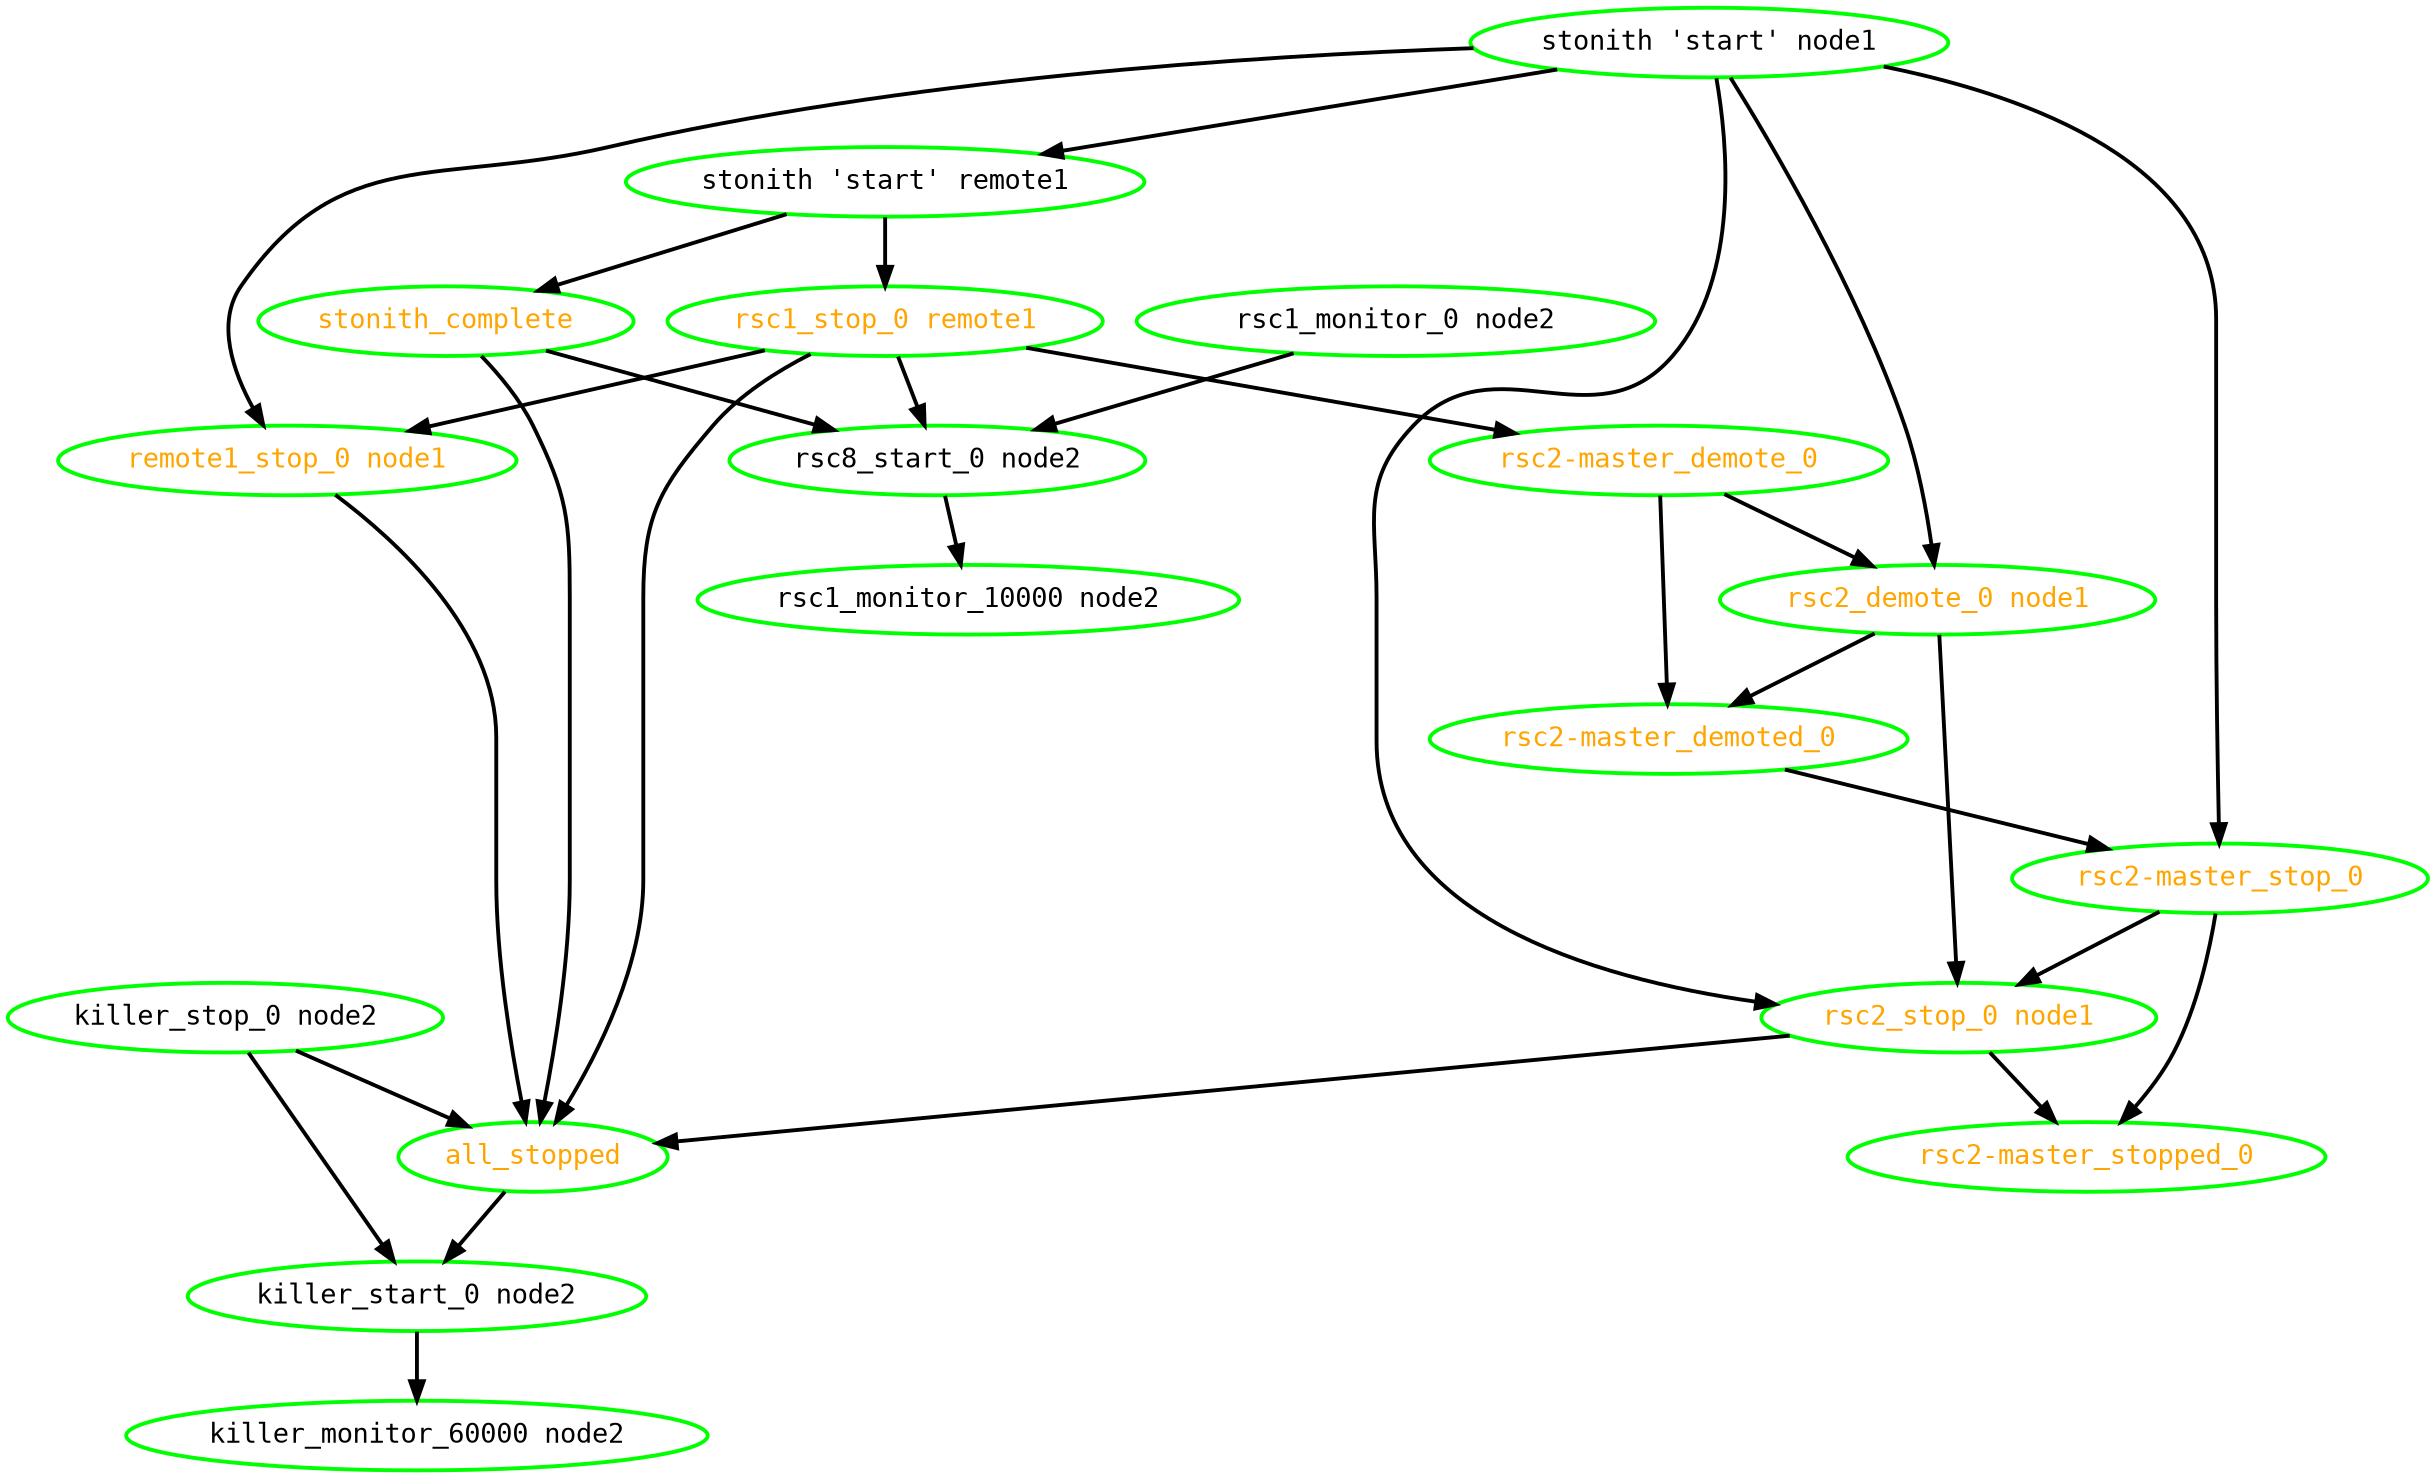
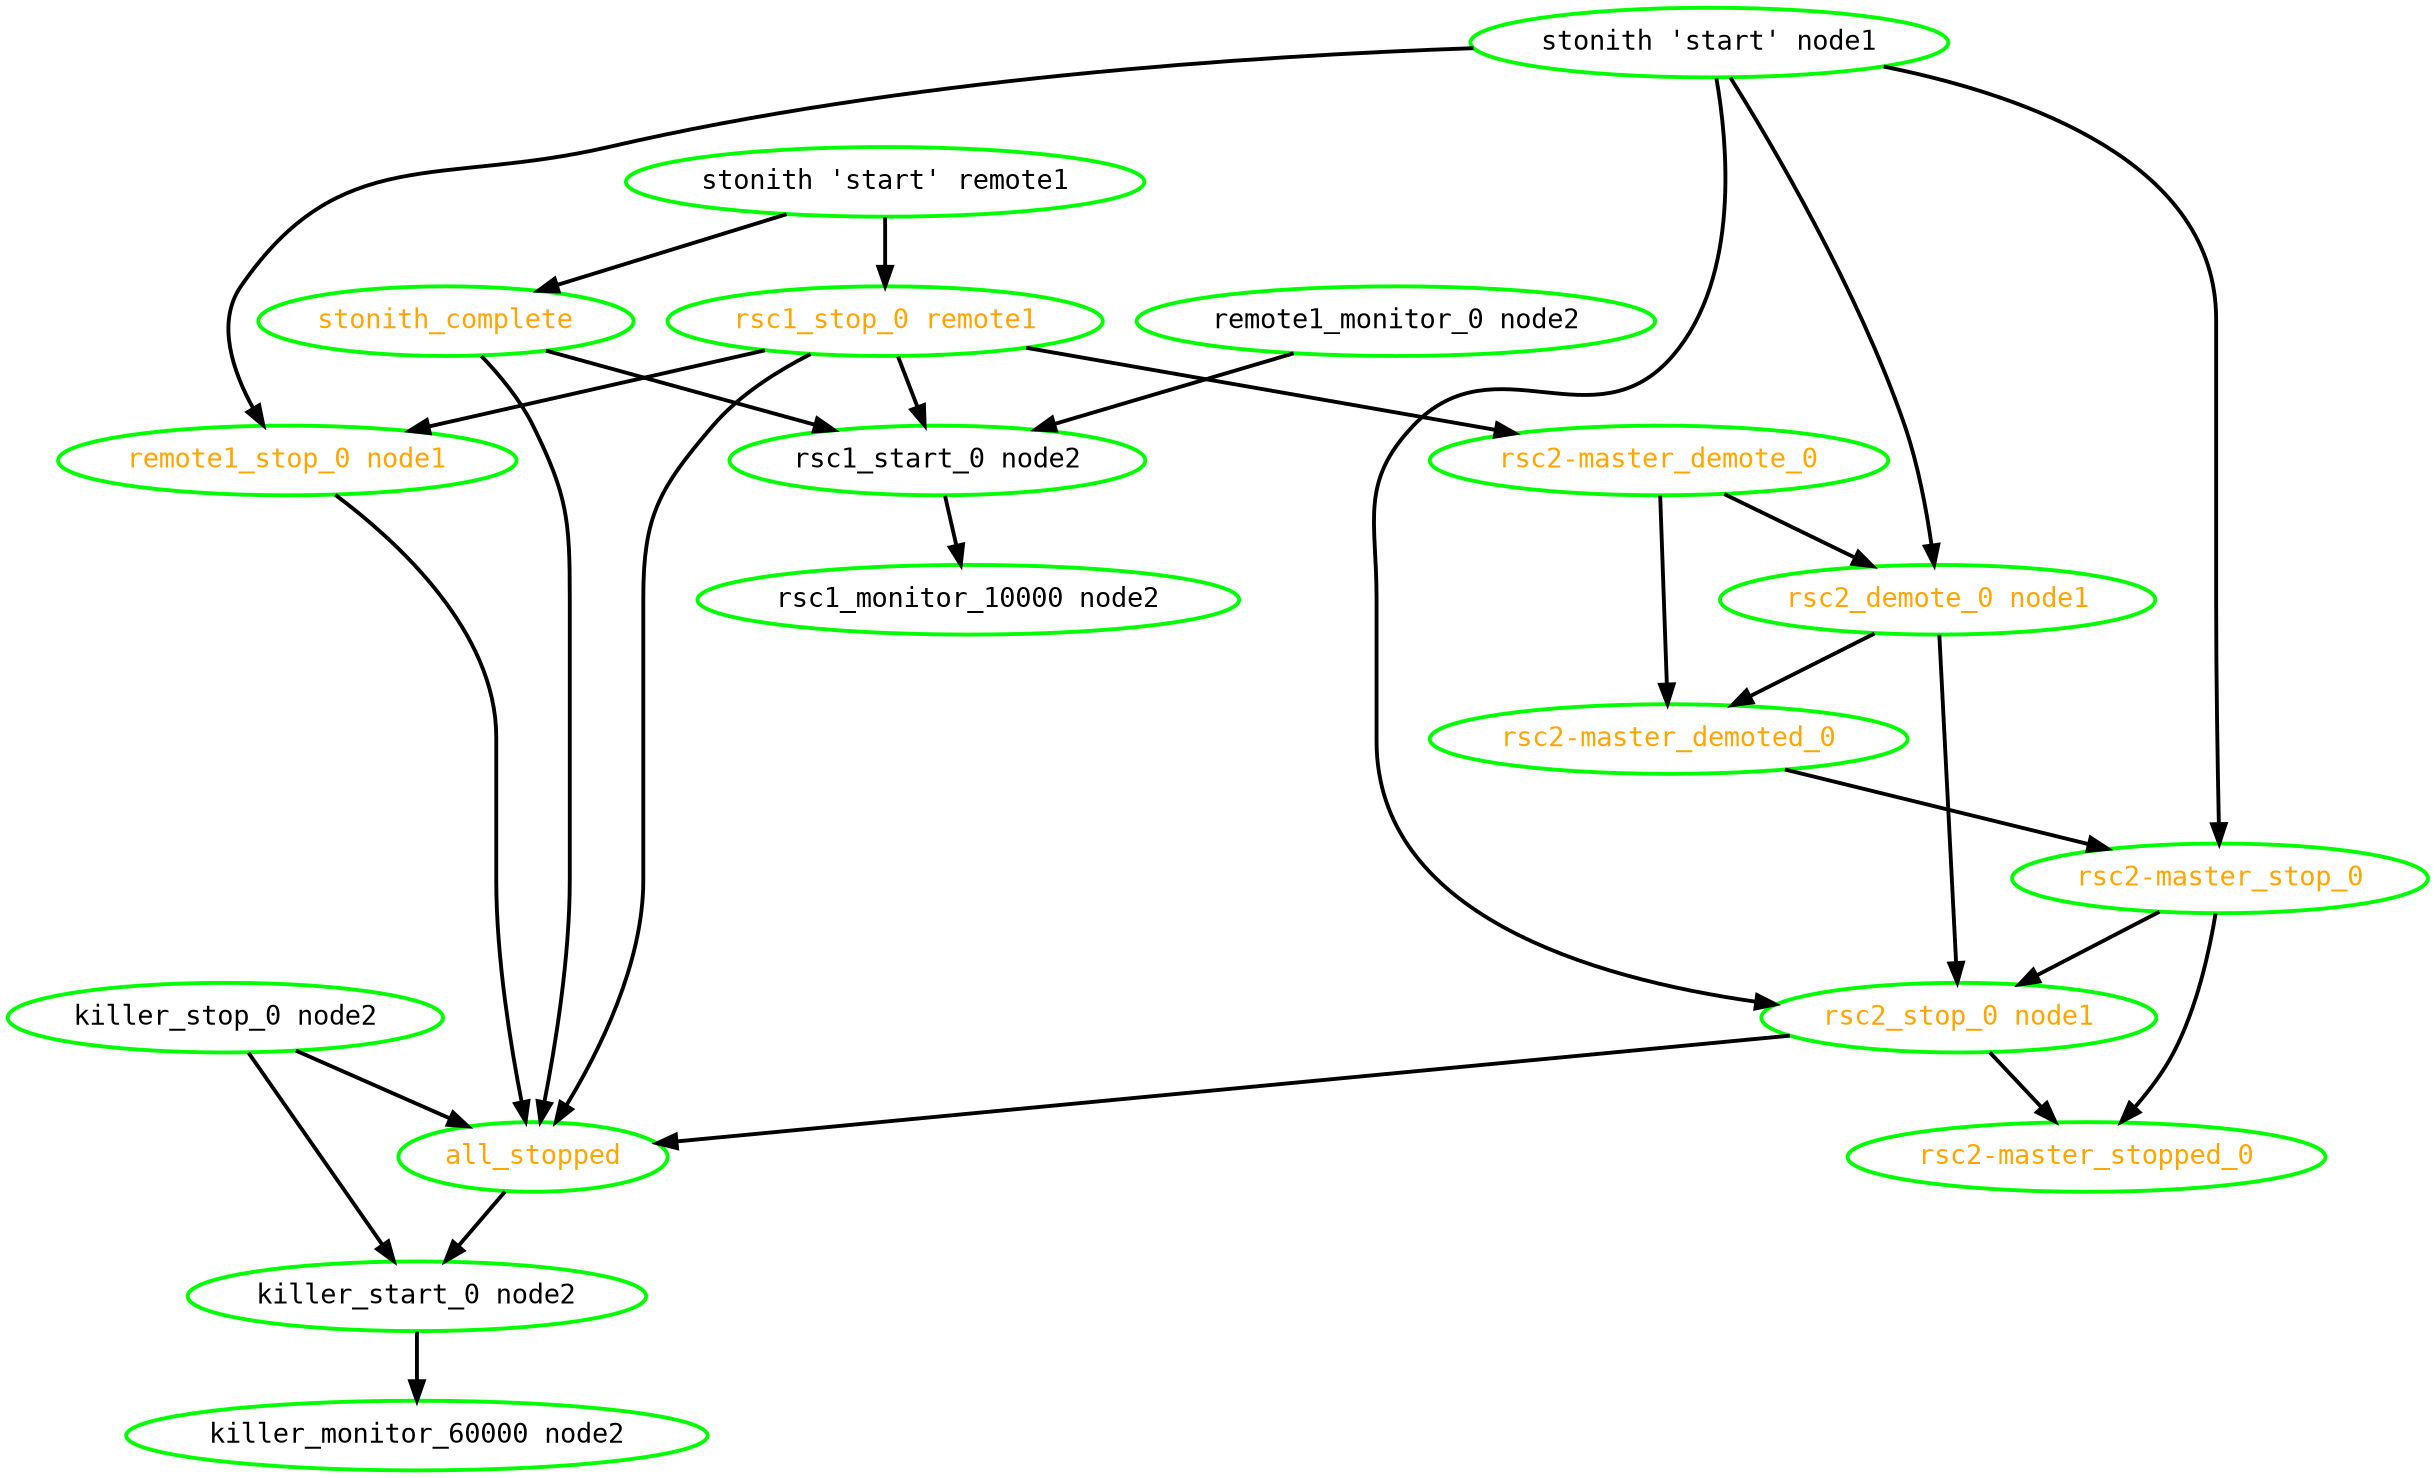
edge "stonith 'start' node1" -> "stonith 'start' remote1": removed
node "rsc1_monitor_0 node2": label "rsc1_monitor_0 node2" -> "remote1_monitor_0 node2"
node "rsc8_start_0 node2": label "rsc8_start_0 node2" -> "rsc1_start_0 node2"
